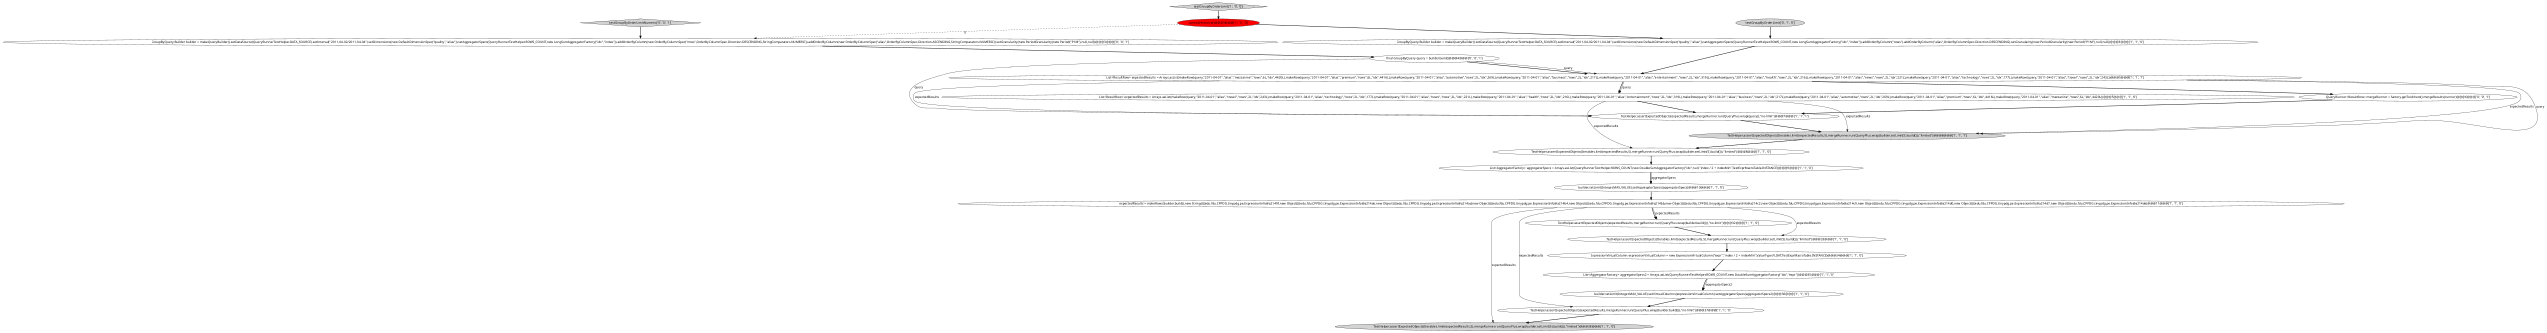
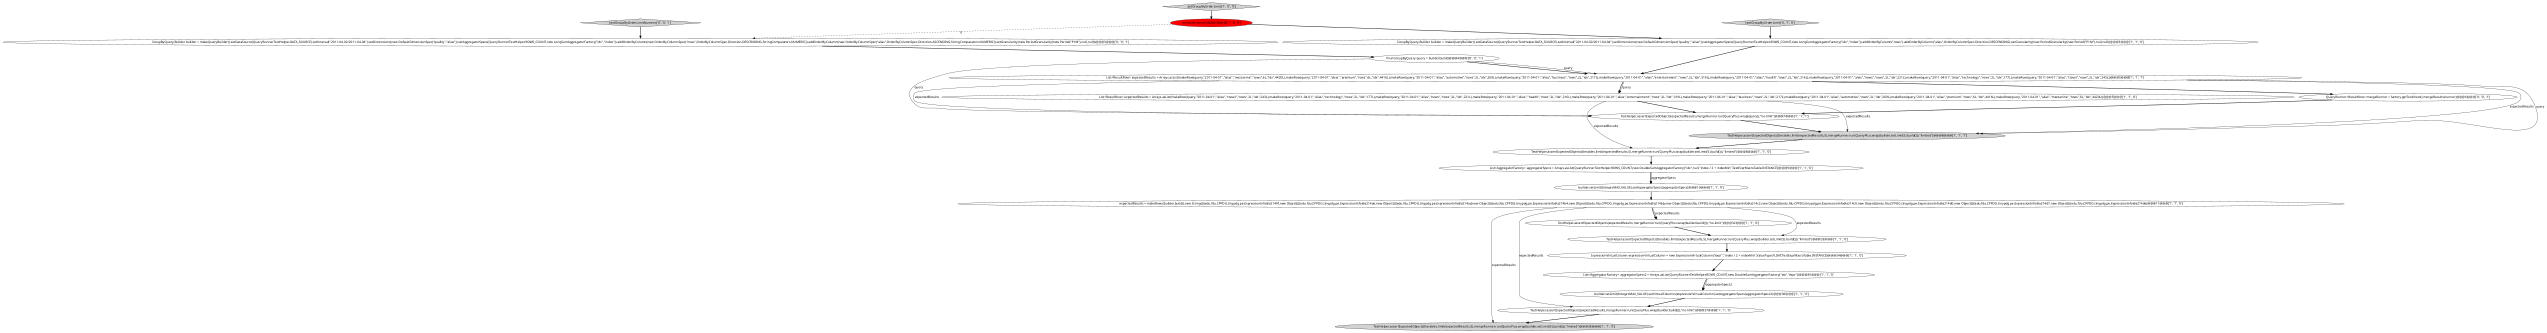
node "testGroupByOrderLimit['0', '1', '0']": shape ellipse -> diamond
